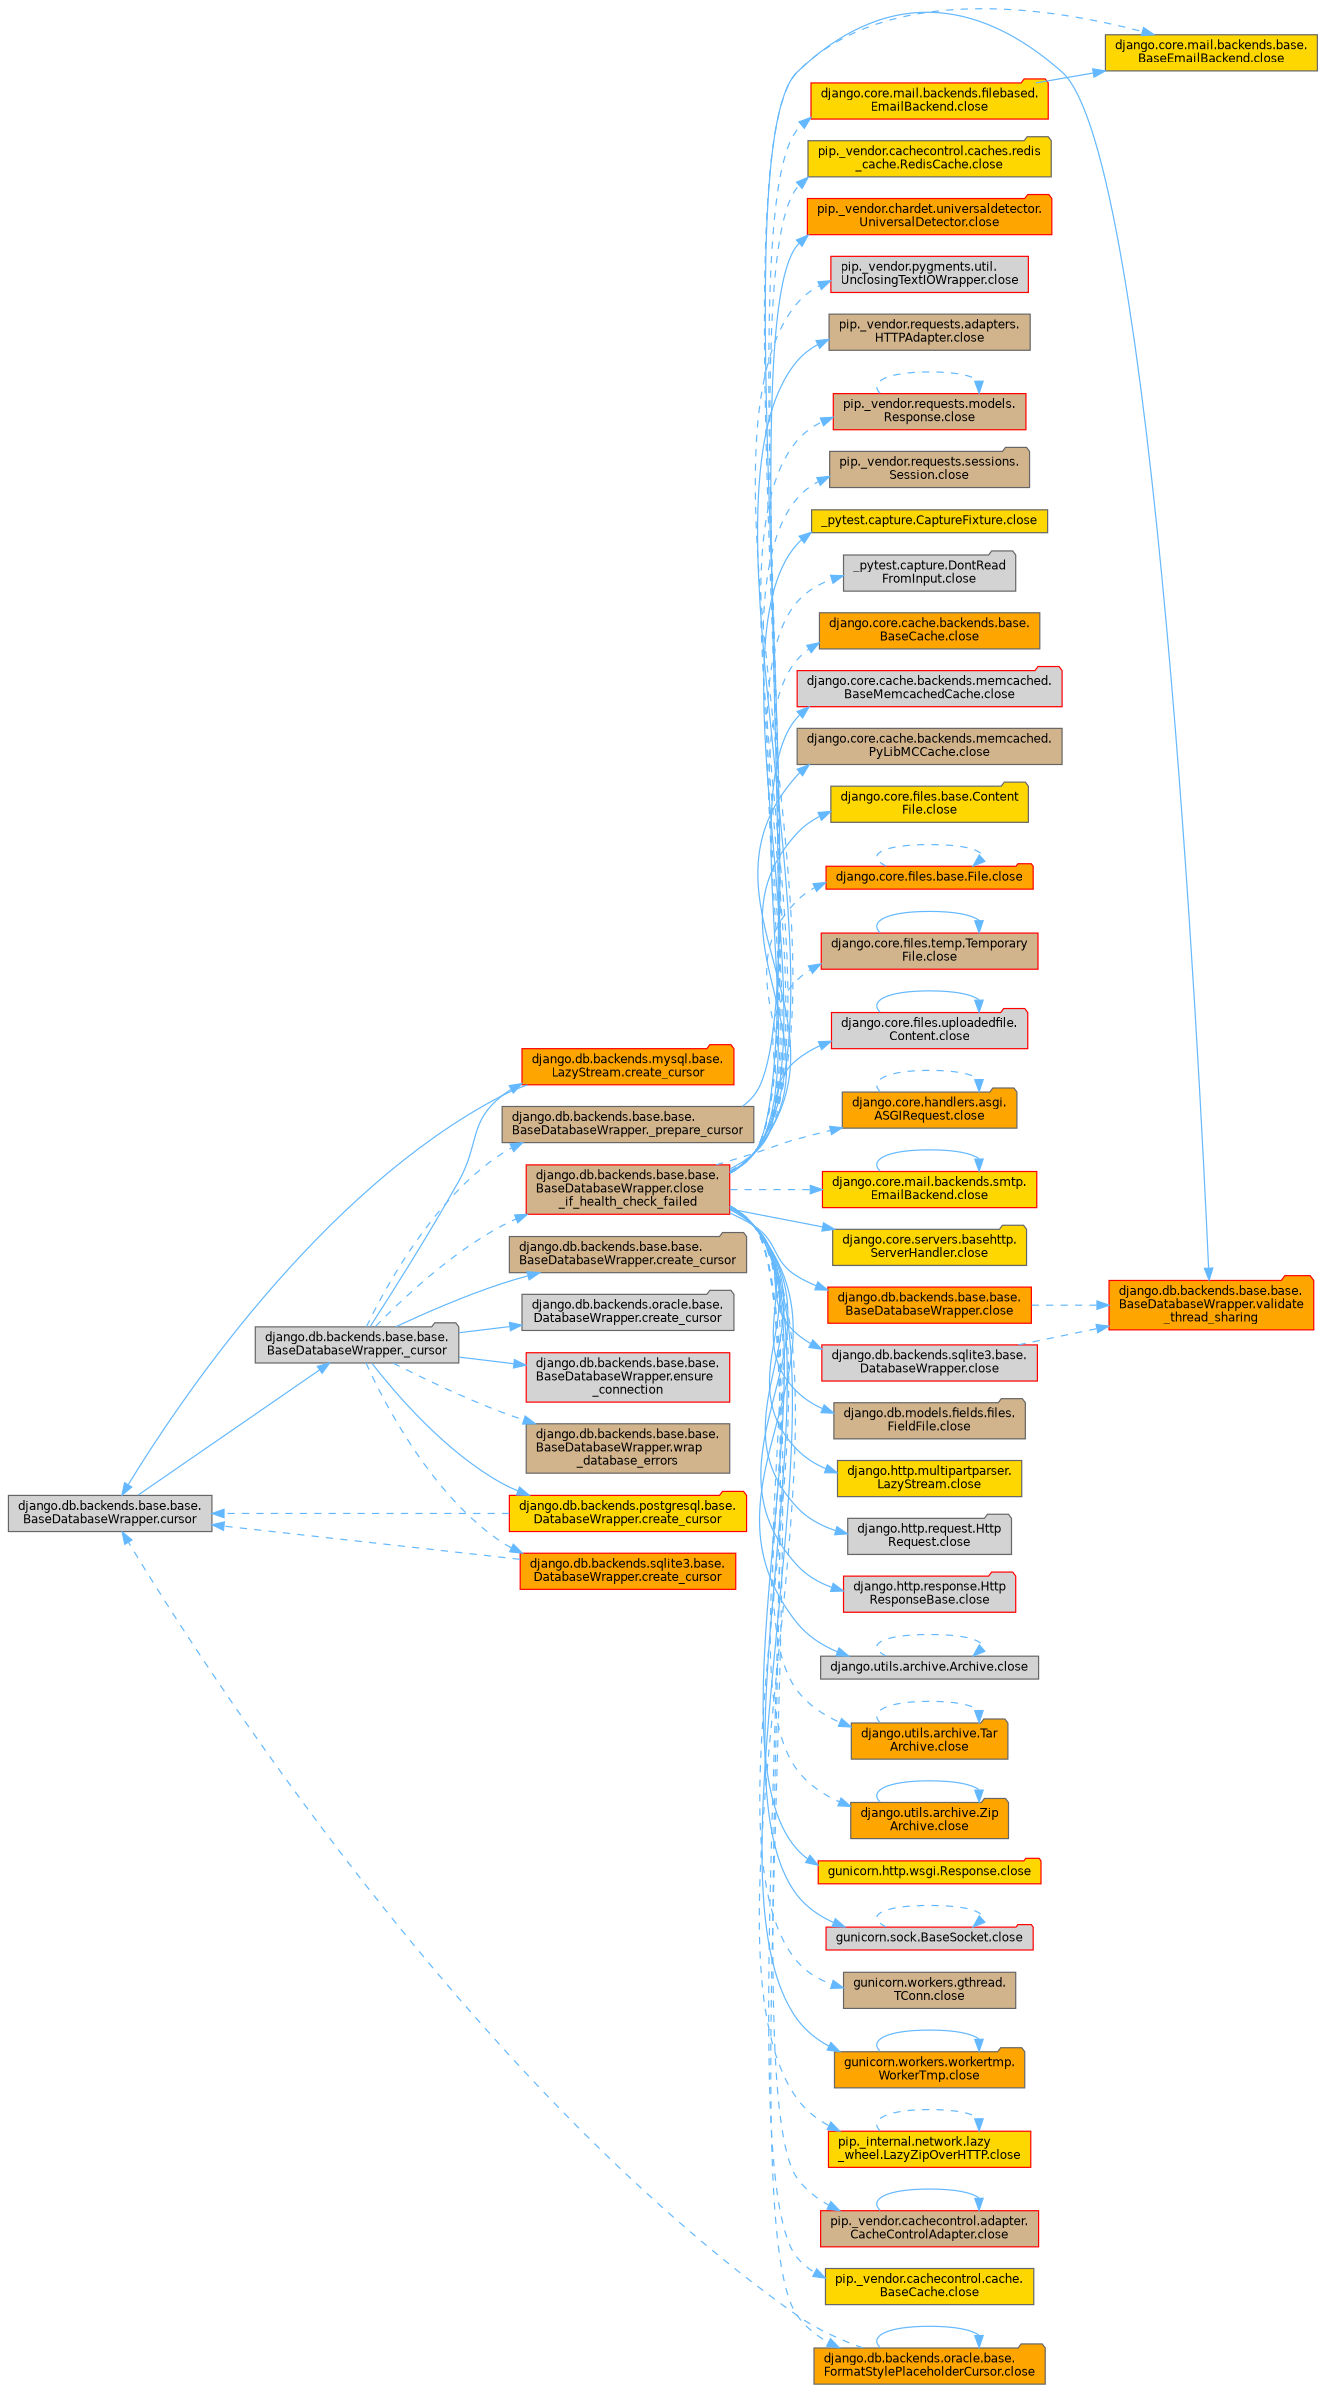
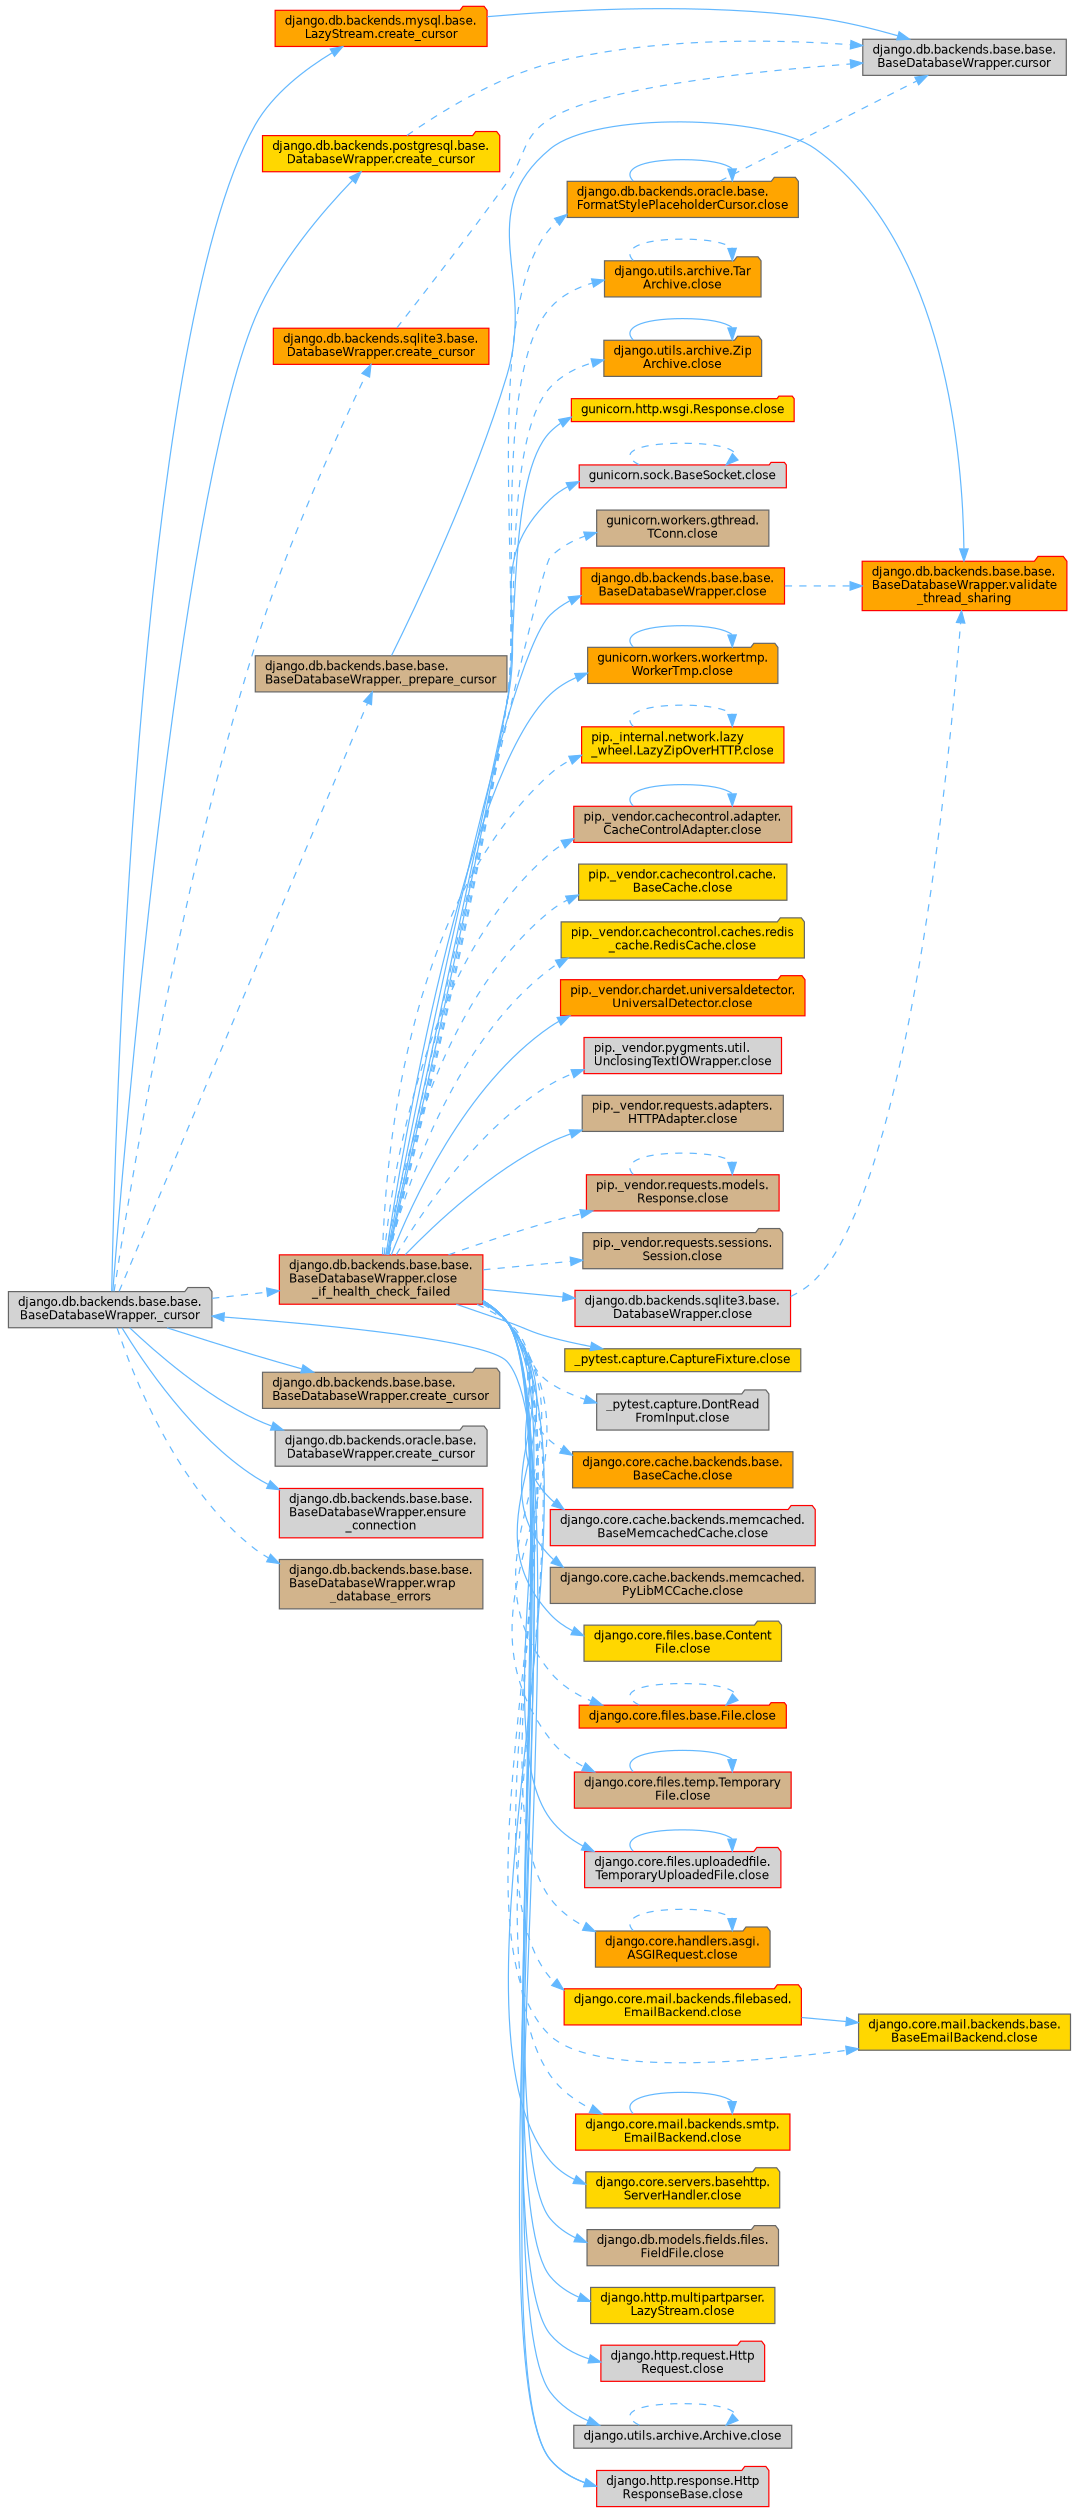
node "django.core.files.uploadedfile. Content.close": label "django.core.files.uploadedfile. Content.close" -> "django.core.files.uploadedfile. TemporaryUploadedFile.close"
edge "django.db.backends.base.base. BaseDatabaseWrapper.cursor" -> "django.db.backends.base.base. BaseDatabaseWrapper._cursor": now "django.http.response.Http ResponseBase.close" -> "django.db.backends.base.base. BaseDatabaseWrapper._cursor"
node "django.http.request.Http Request.close": color grey40 -> red
